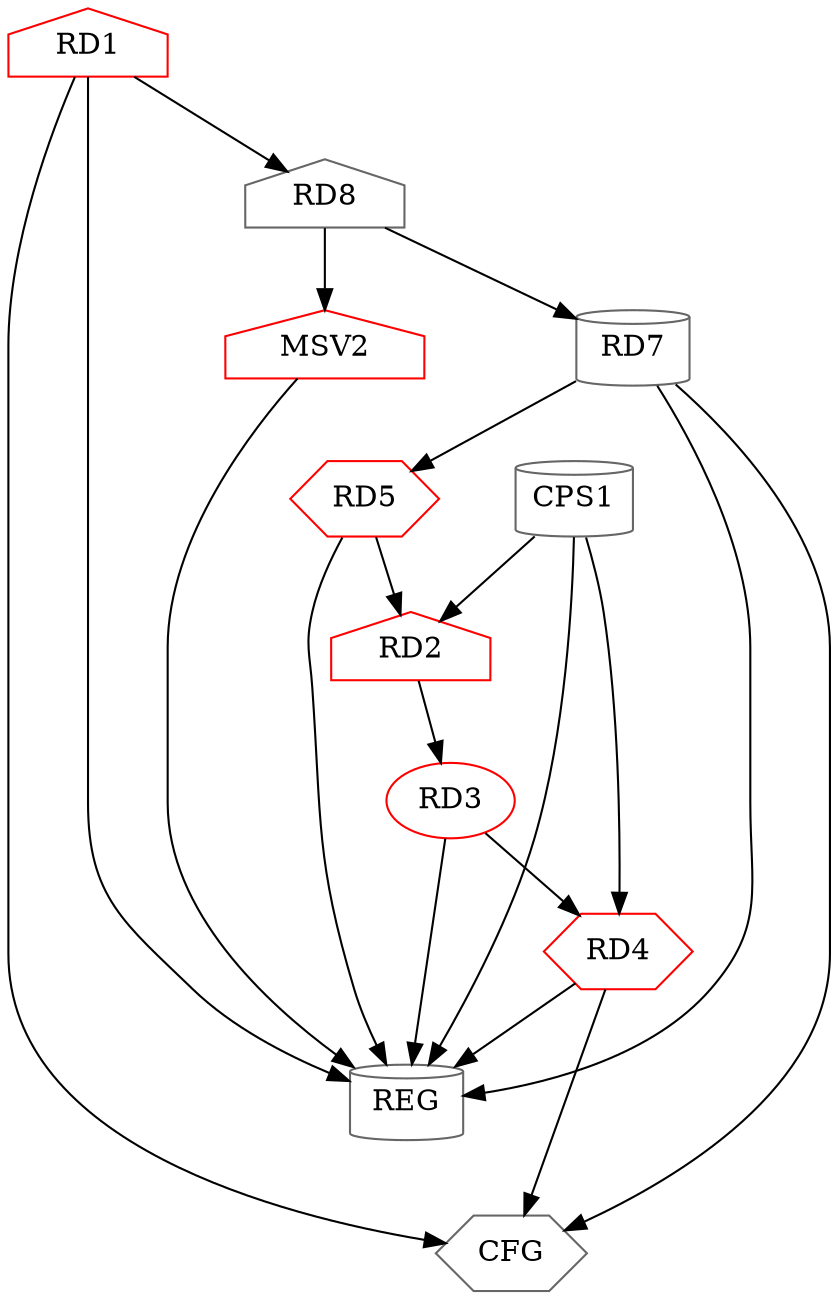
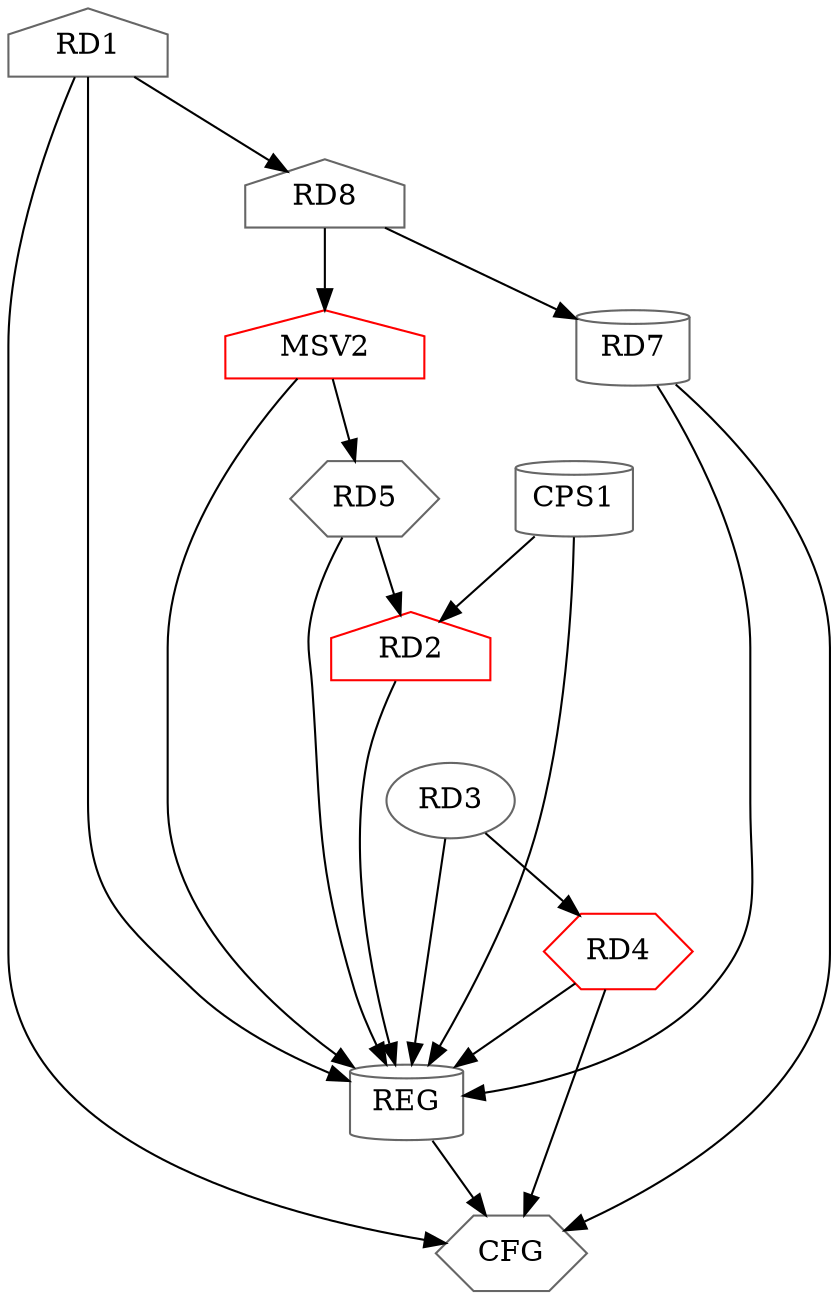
node "RD1": color red -> gray40
edge "RD7" -> "RD5": now "MSV2" -> "RD5"
node "RD5": color red -> gray40
edge "RD2" -> "RD3": now "RD2" -> "REG"
edge "CPS1" -> "RD4": removed
node "RD3": color red -> gray40
edge "REG" -> "CFG": added
